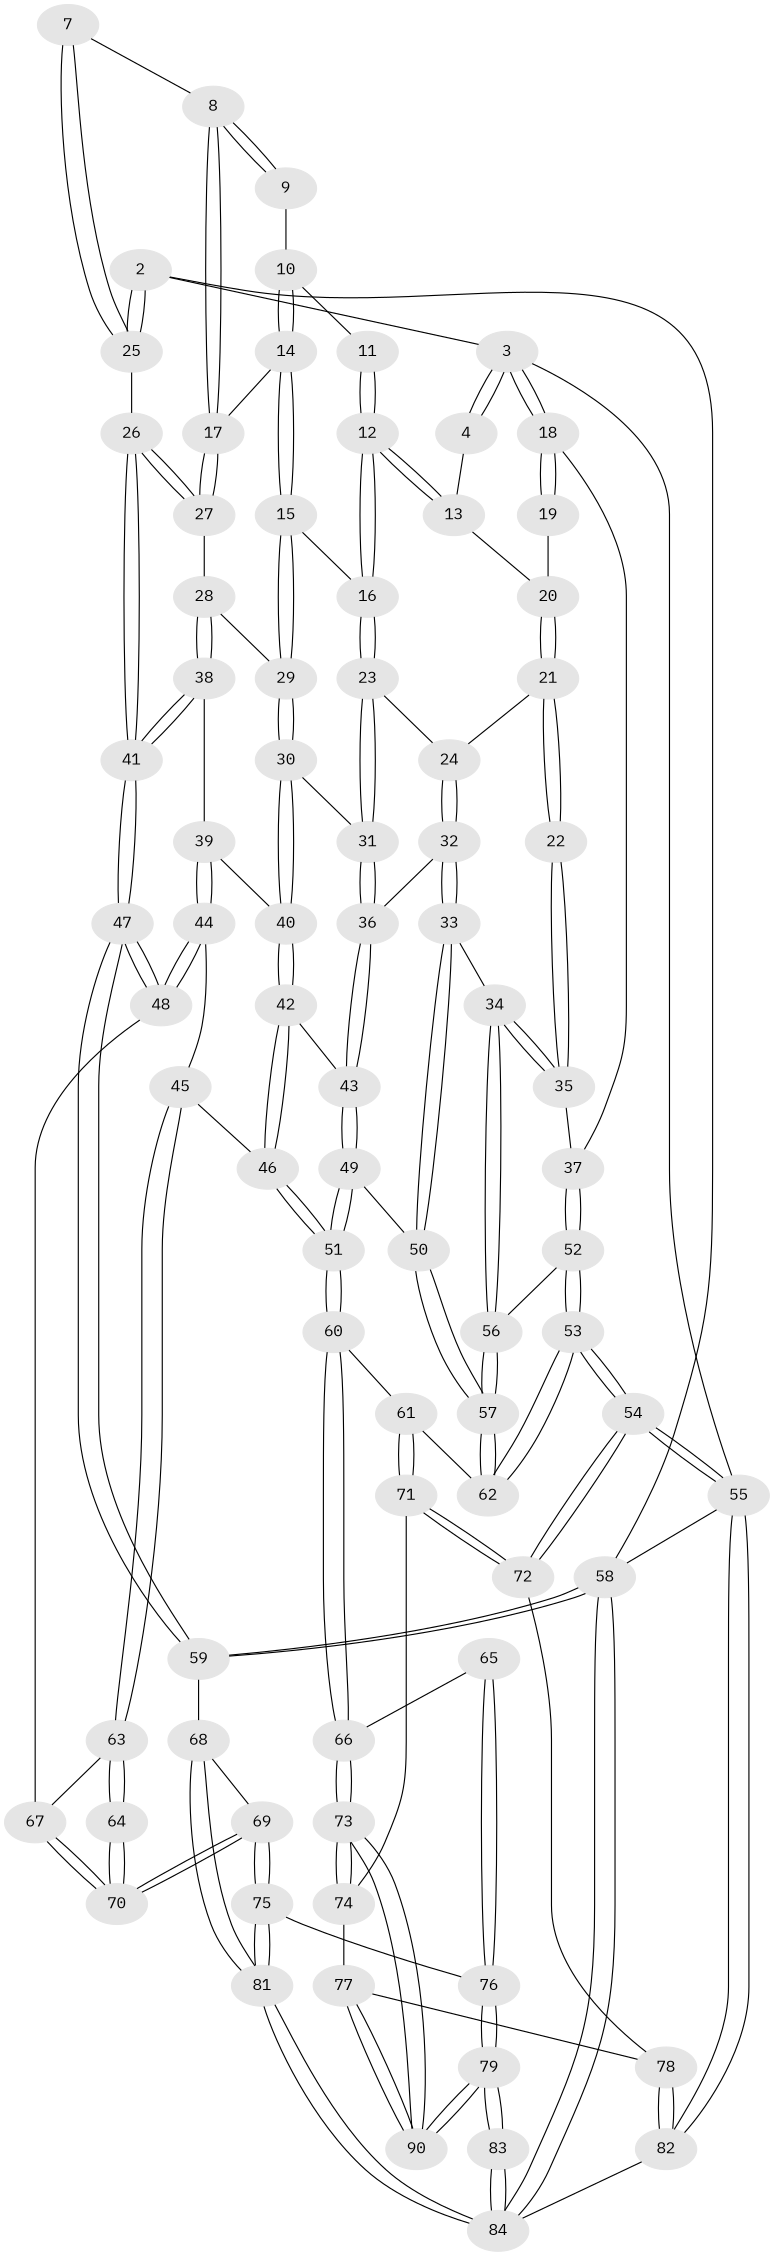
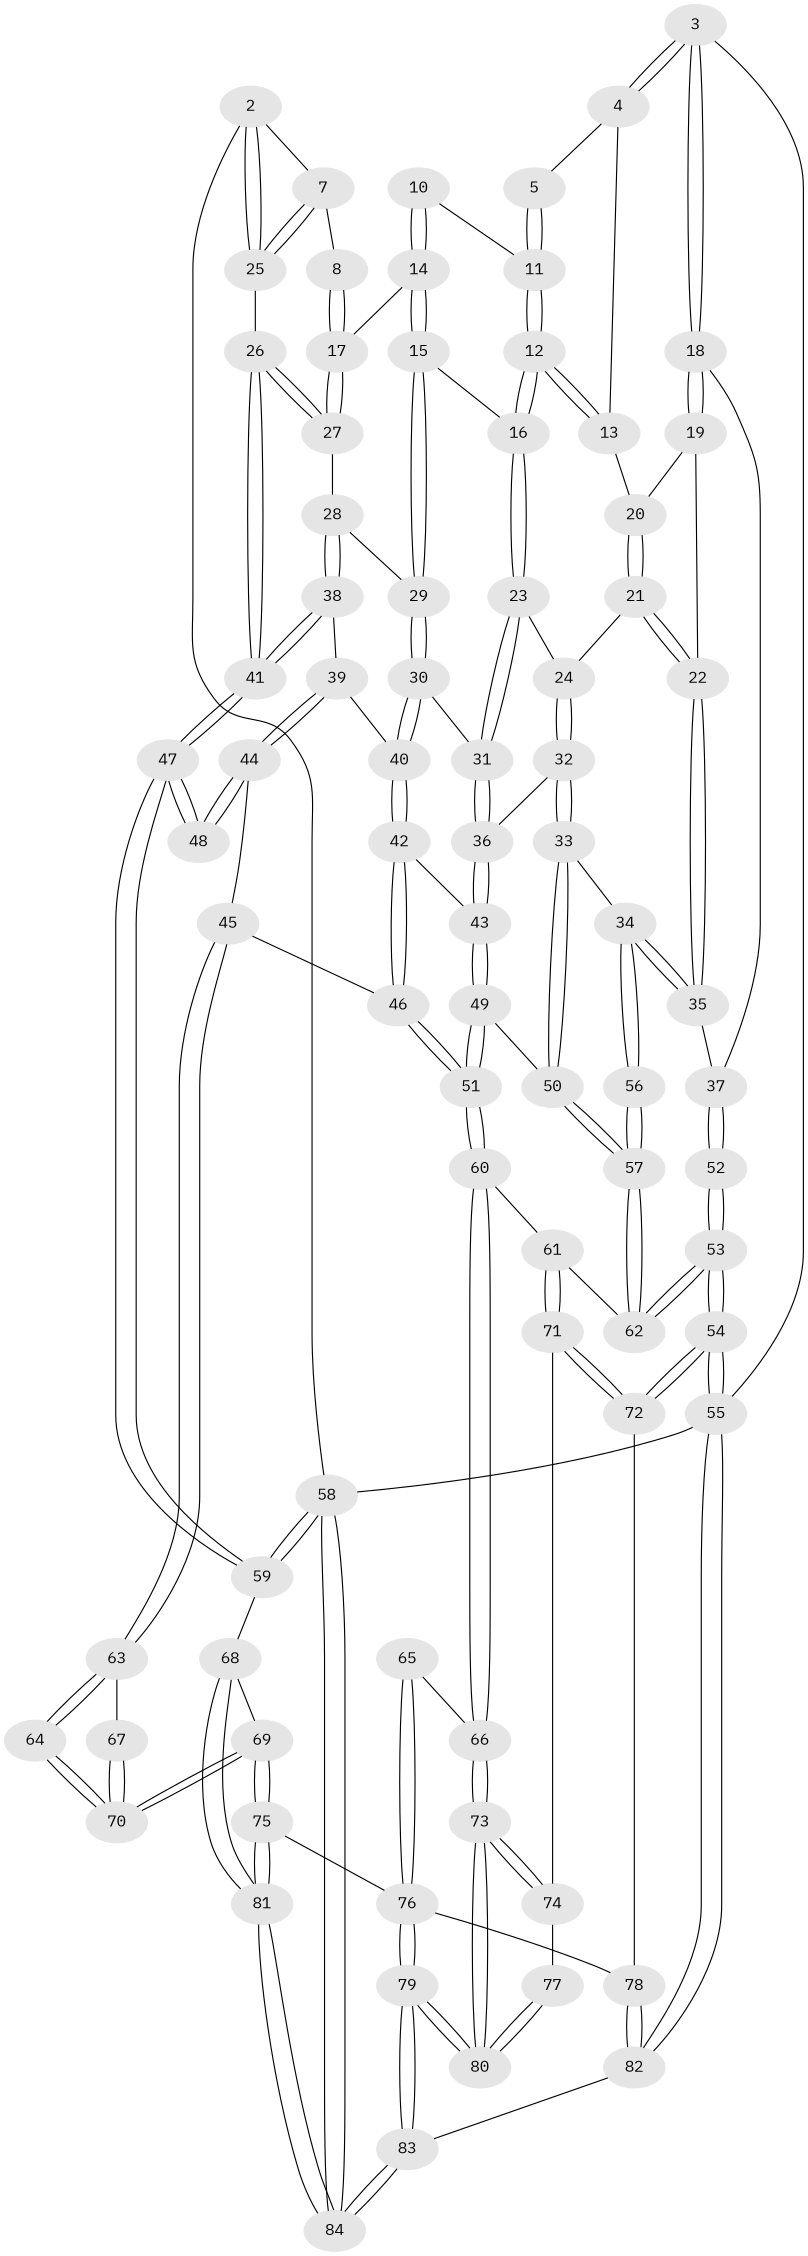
node "9": removed
node "5": added
edge "2" -- "3": now "2" -- "7"
edge "19" -- "22": added
edge "52" -- "56": removed
edge "48" -- "67": removed
edge "77" -- "78": now "76" -- "78"
node "90": label "90" -> "80"
edge "82" -- "84": now "82" -- "83"
